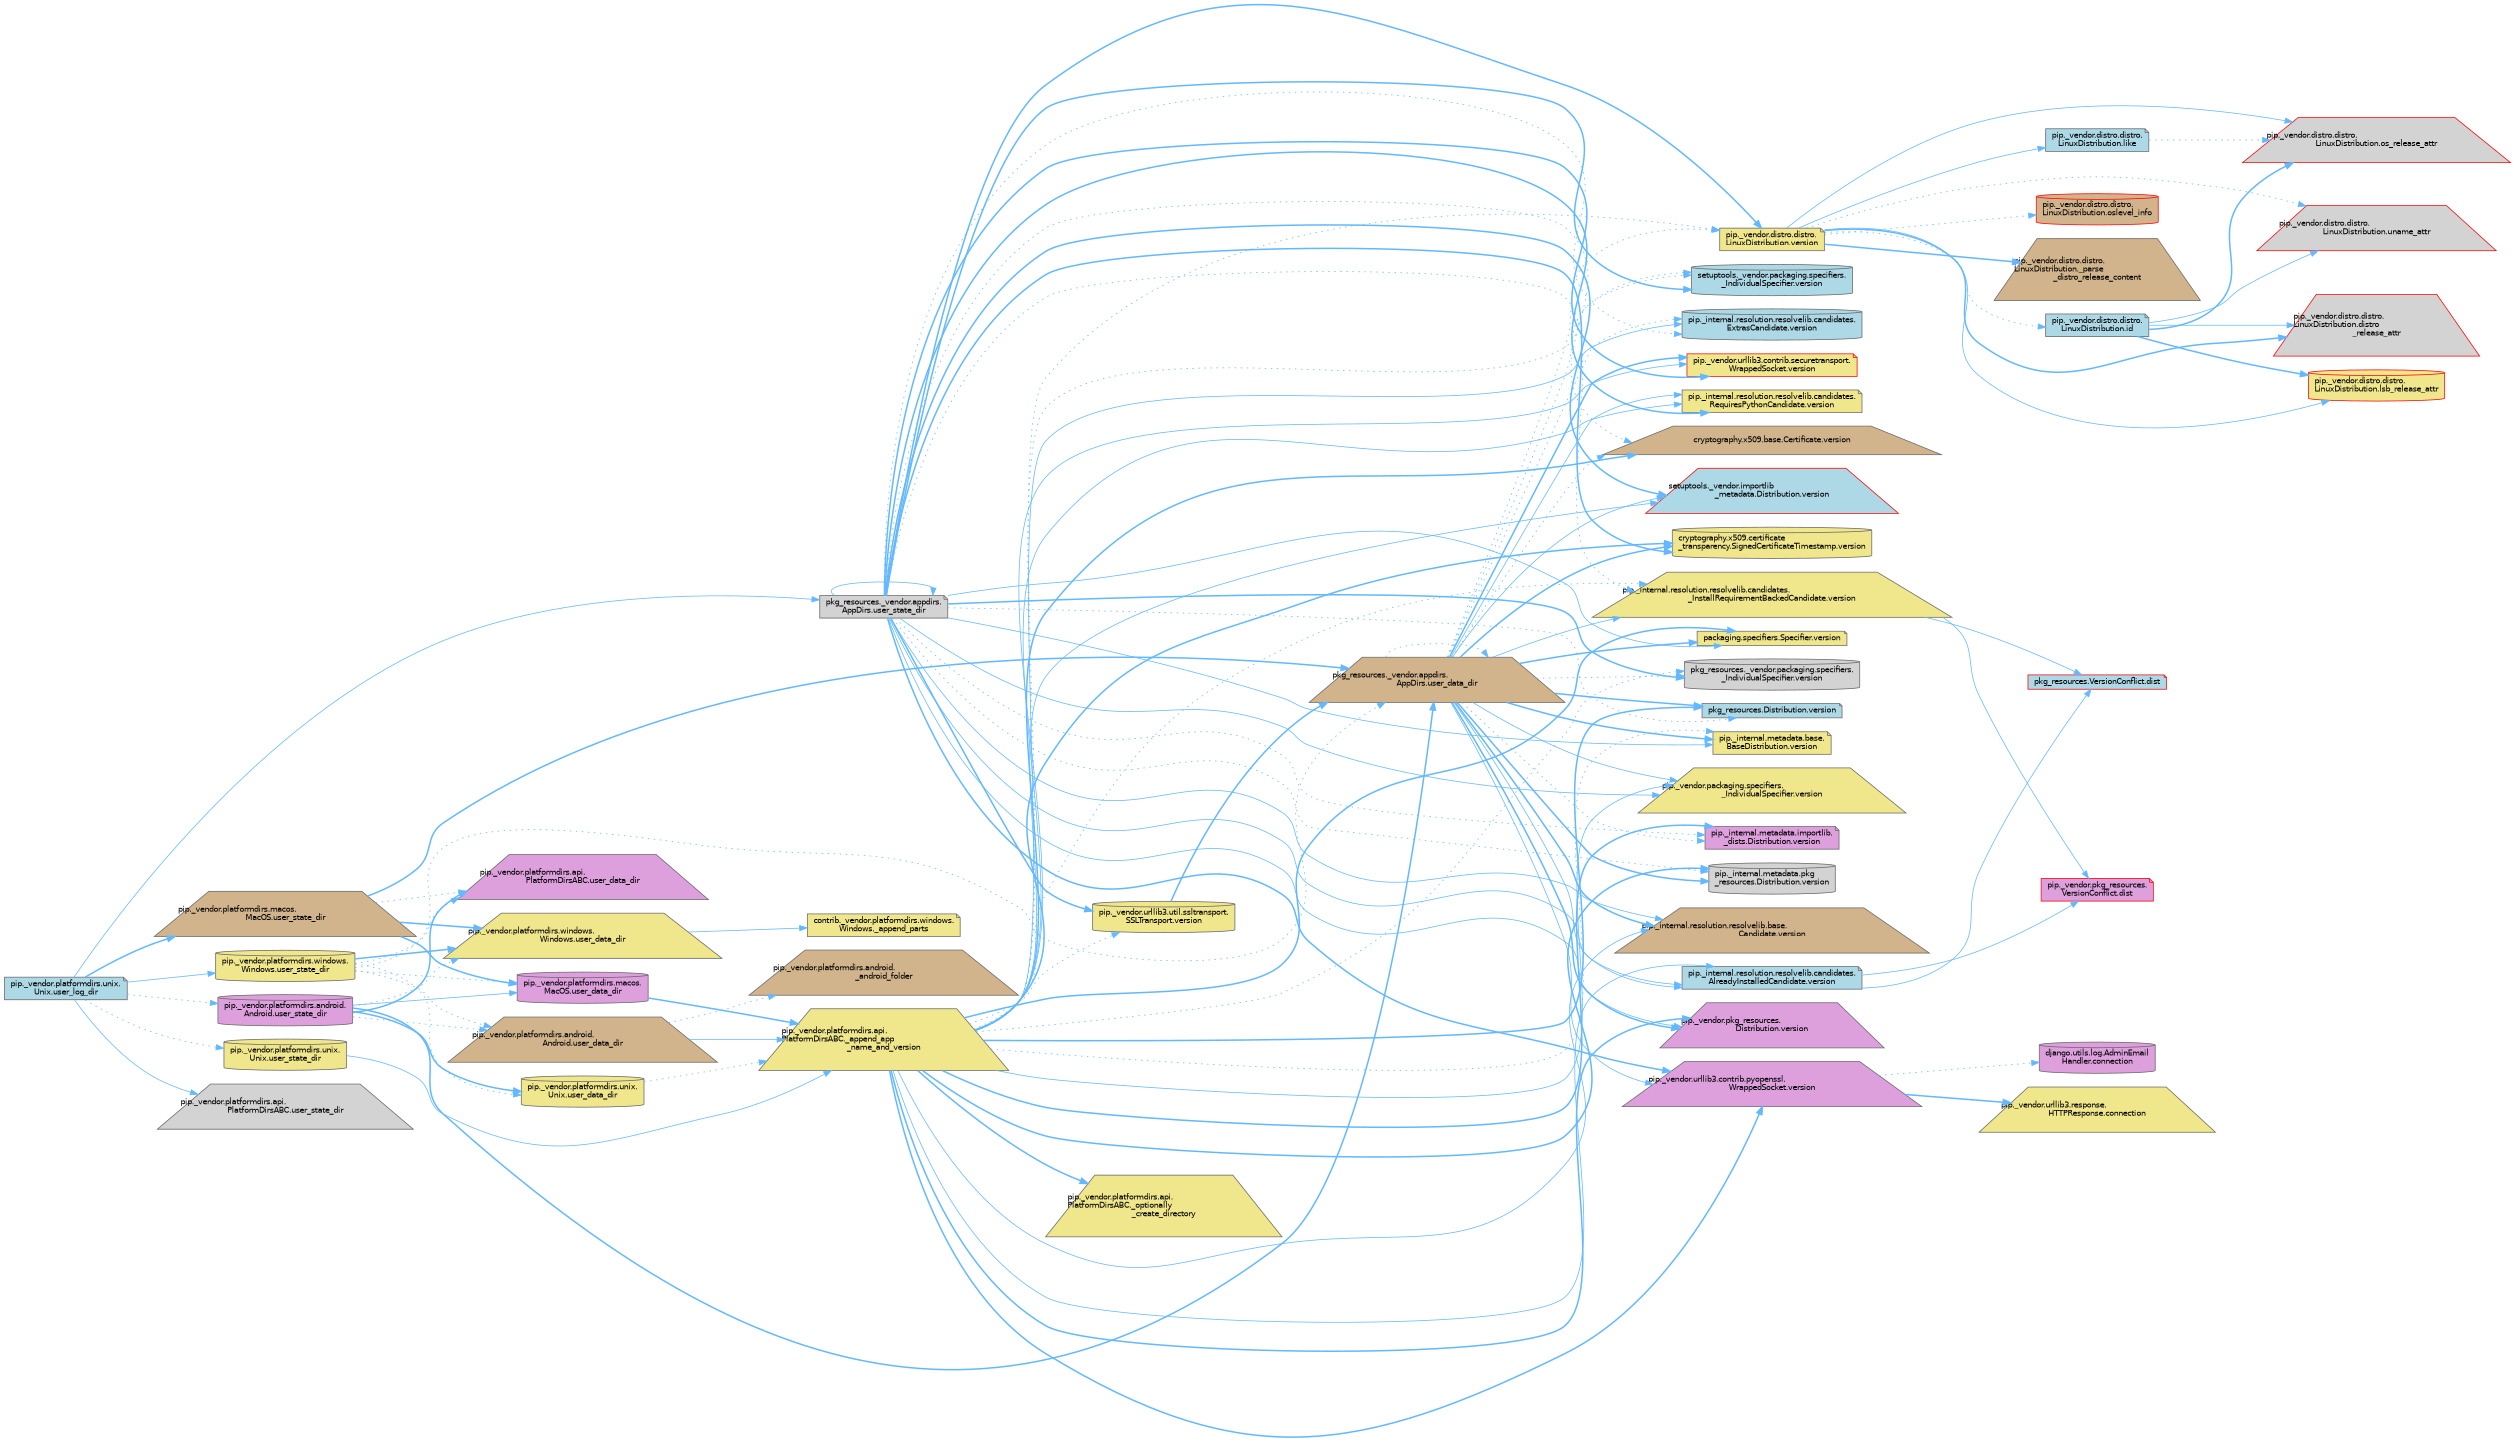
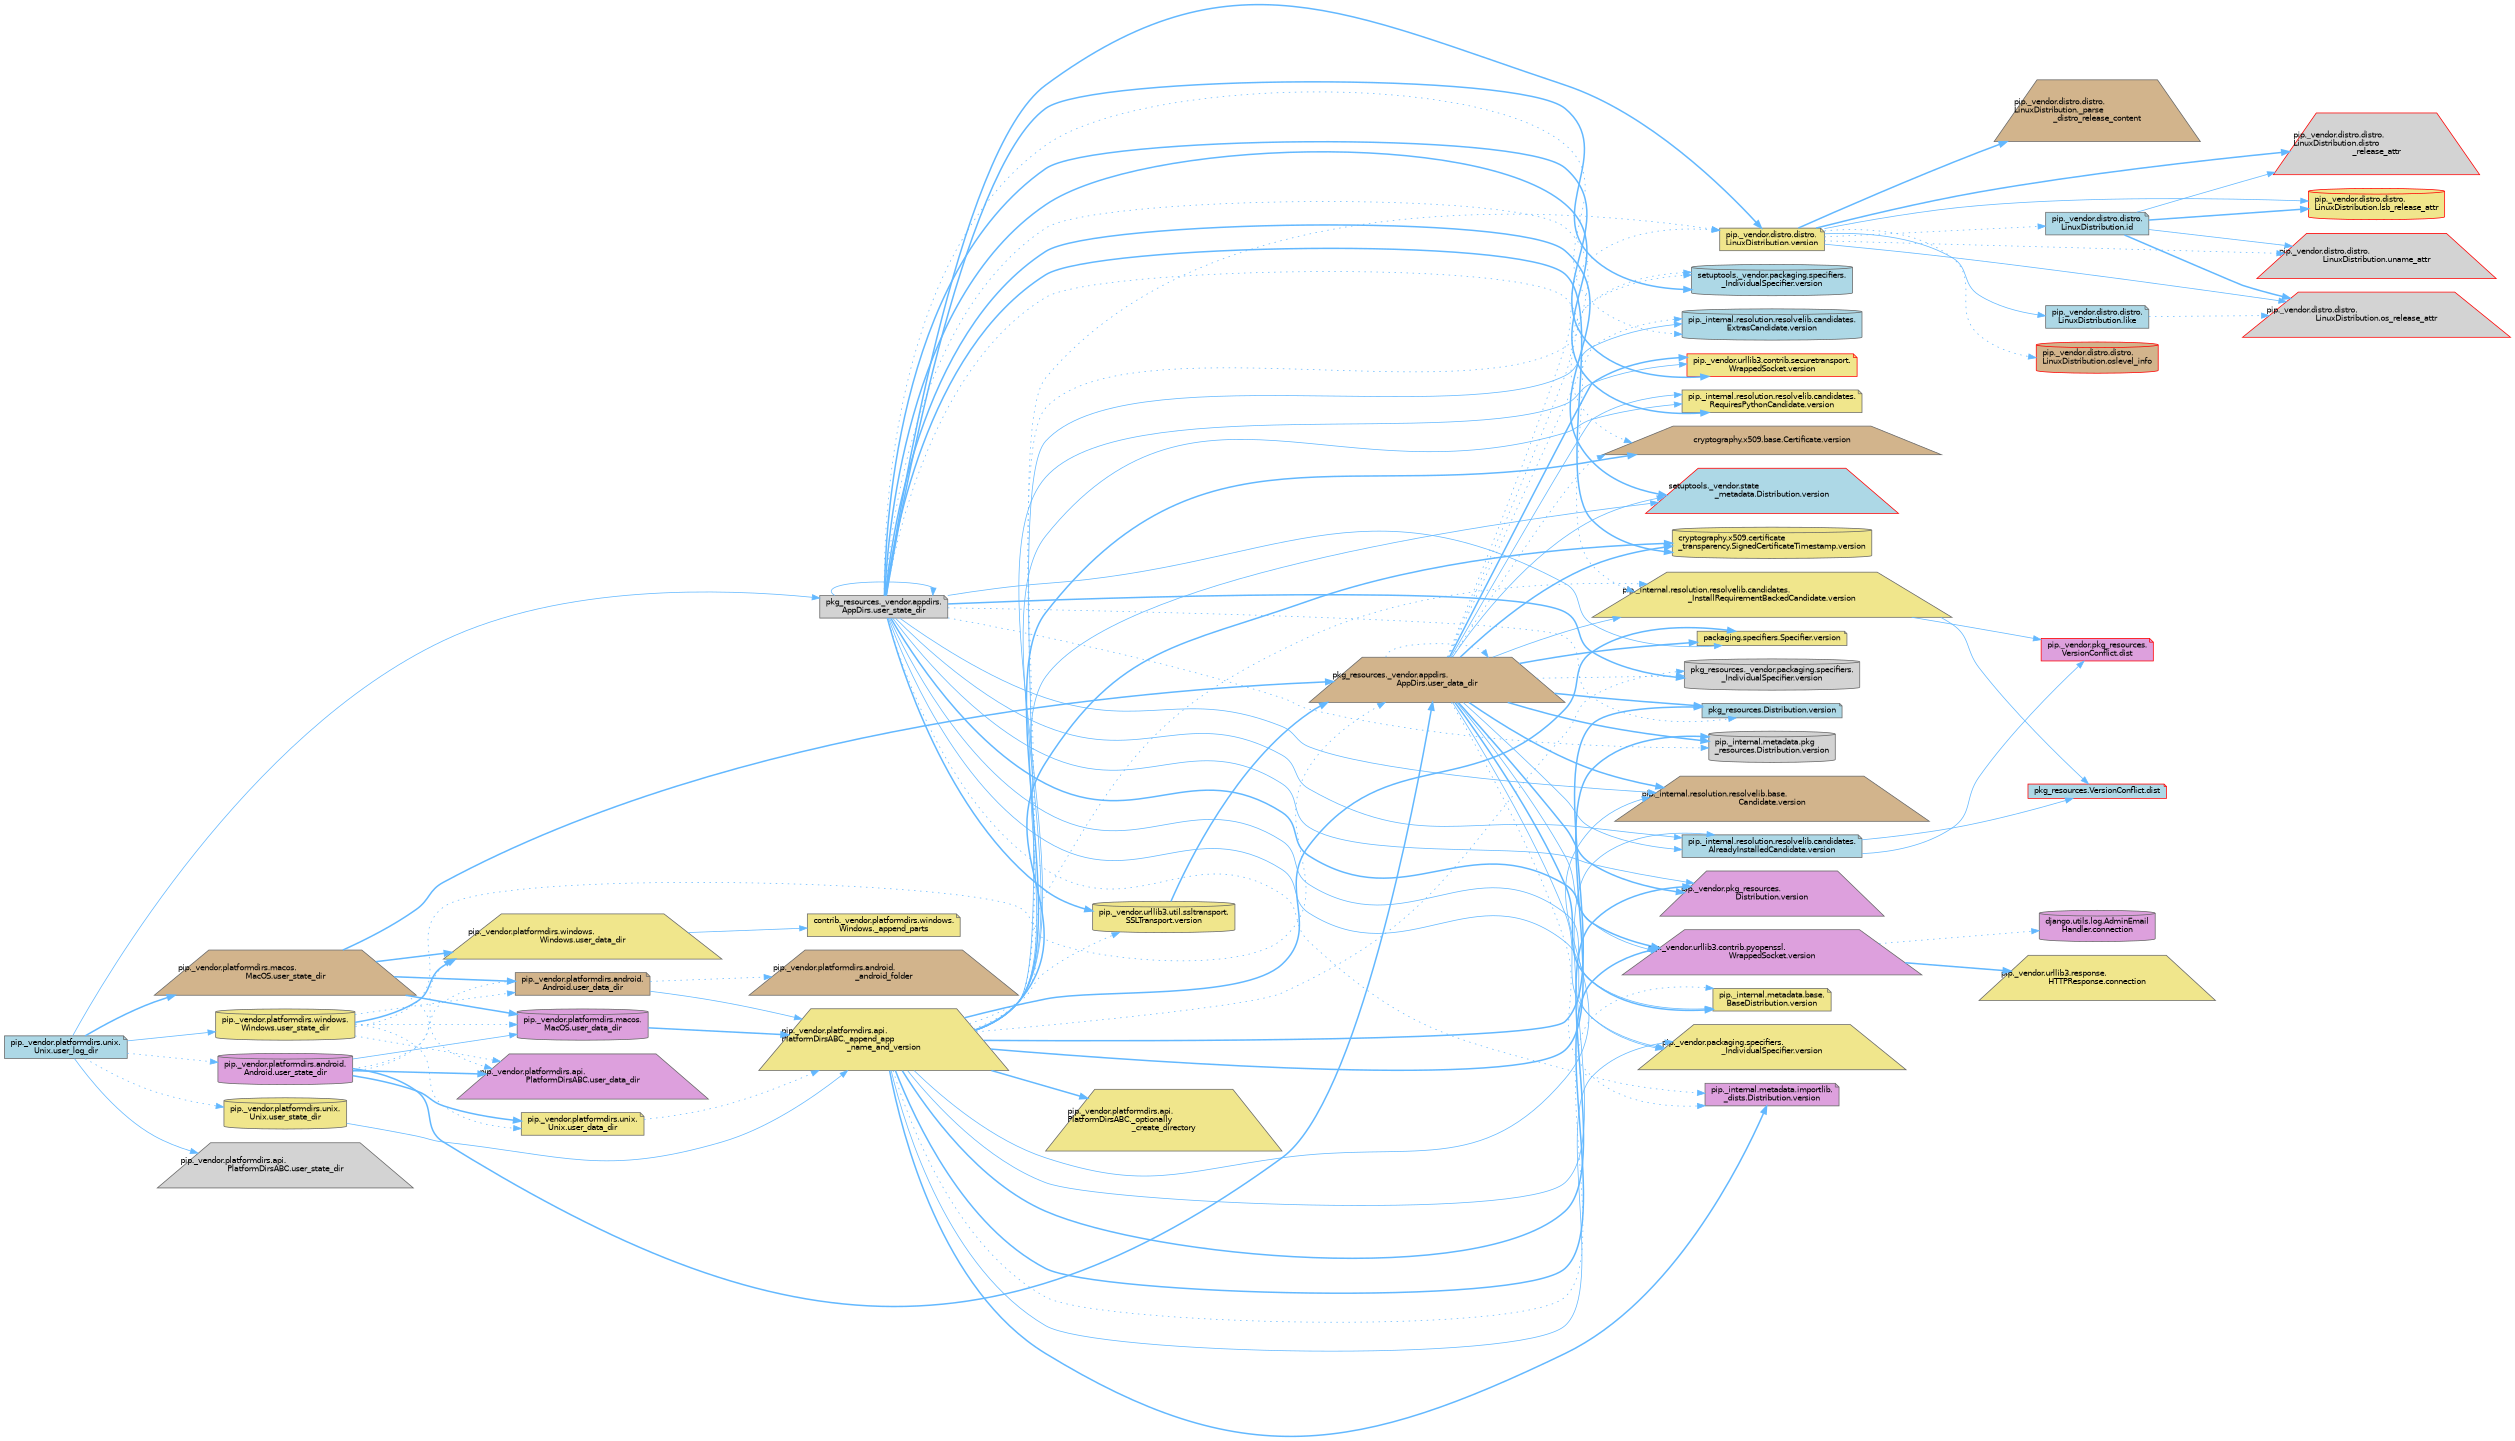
node "setuptools._vendor.importlib _metadata.Distribution.version": label "setuptools._vendor.importlib _metadata.Distribution.version" -> "setuptools._vendor.state _metadata.Distribution.version"
edge "pip._vendor.platformdirs.macos. MacOS.user_state_dir" -> "pip._vendor.platformdirs.android. Android.user_data_dir": added
node "pip._vendor.platformdirs.android. Android.user_data_dir": shape trapezium -> note
node "pip._vendor.platformdirs.unix. Unix.user_data_dir": shape cylinder -> note
